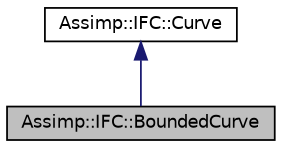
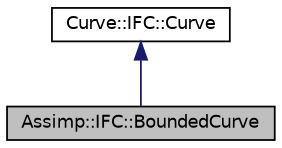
node "Assimp::IFC::Curve": label "Assimp::IFC::Curve" -> "Curve::IFC::Curve"
